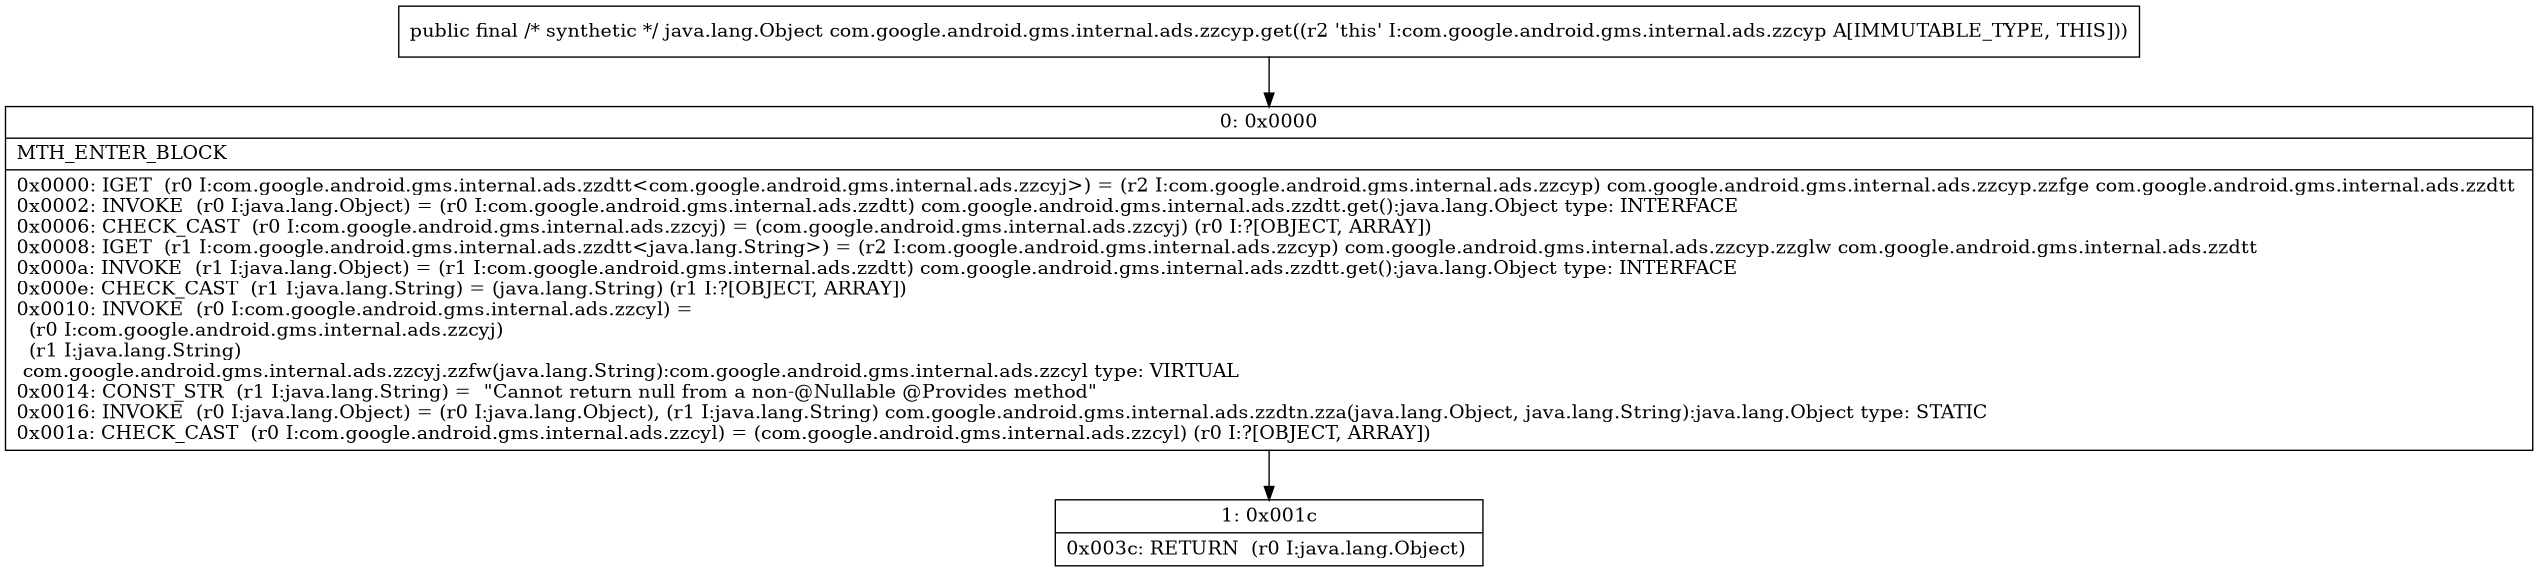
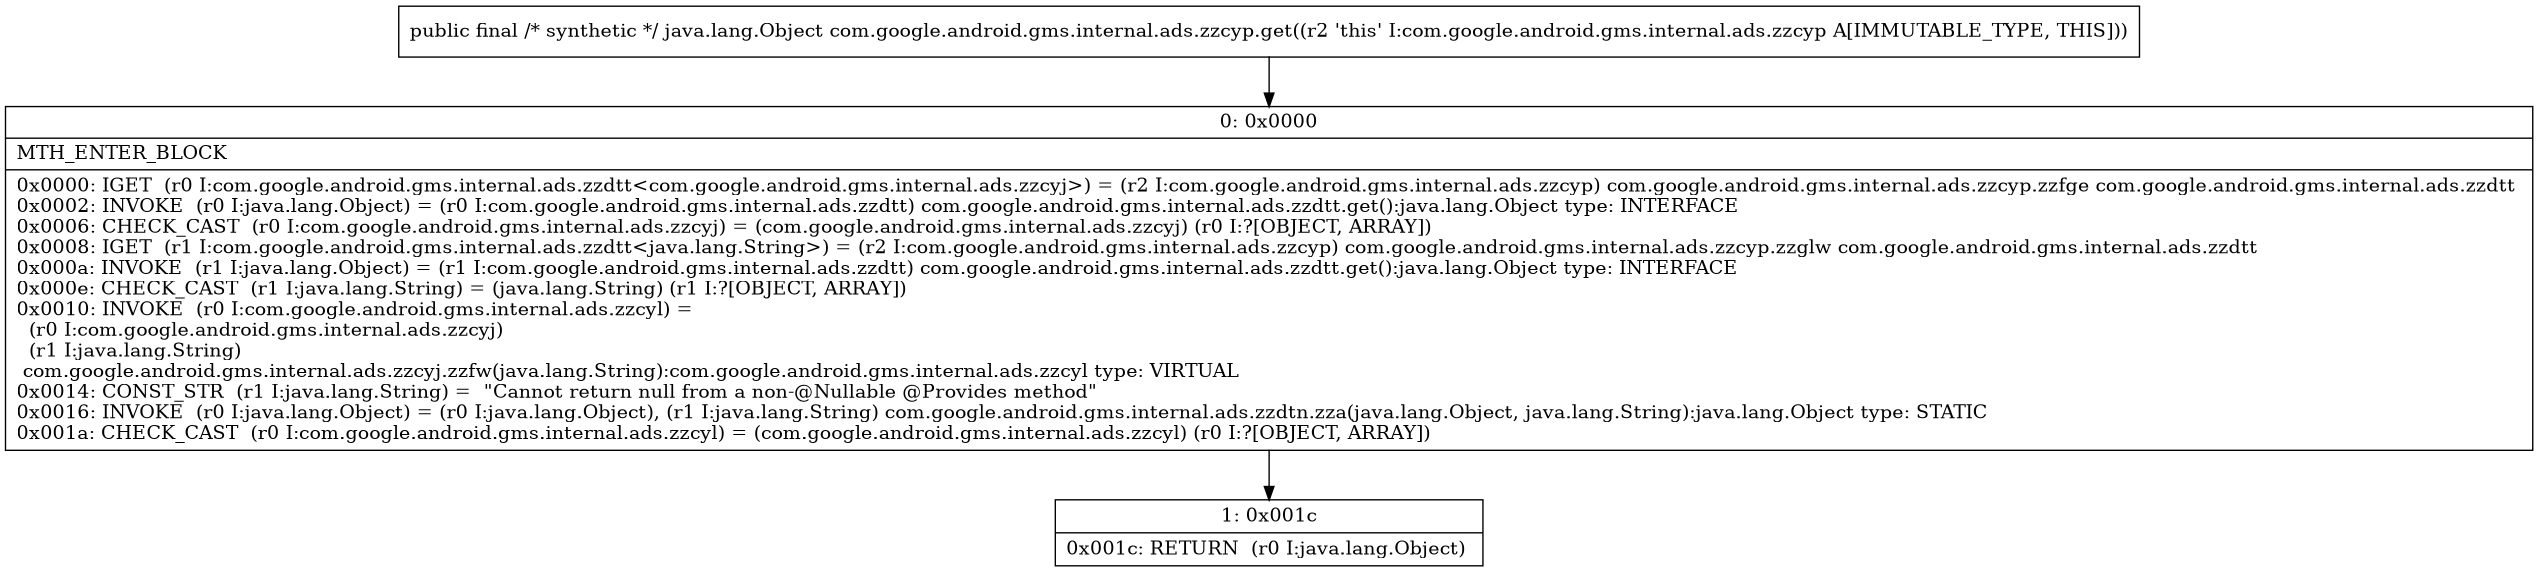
node "1: 0x001c": text "0x003c: RETURN  (r0 I:java.lang.Object)" -> "0x001c: RETURN  (r0 I:java.lang.Object)"
